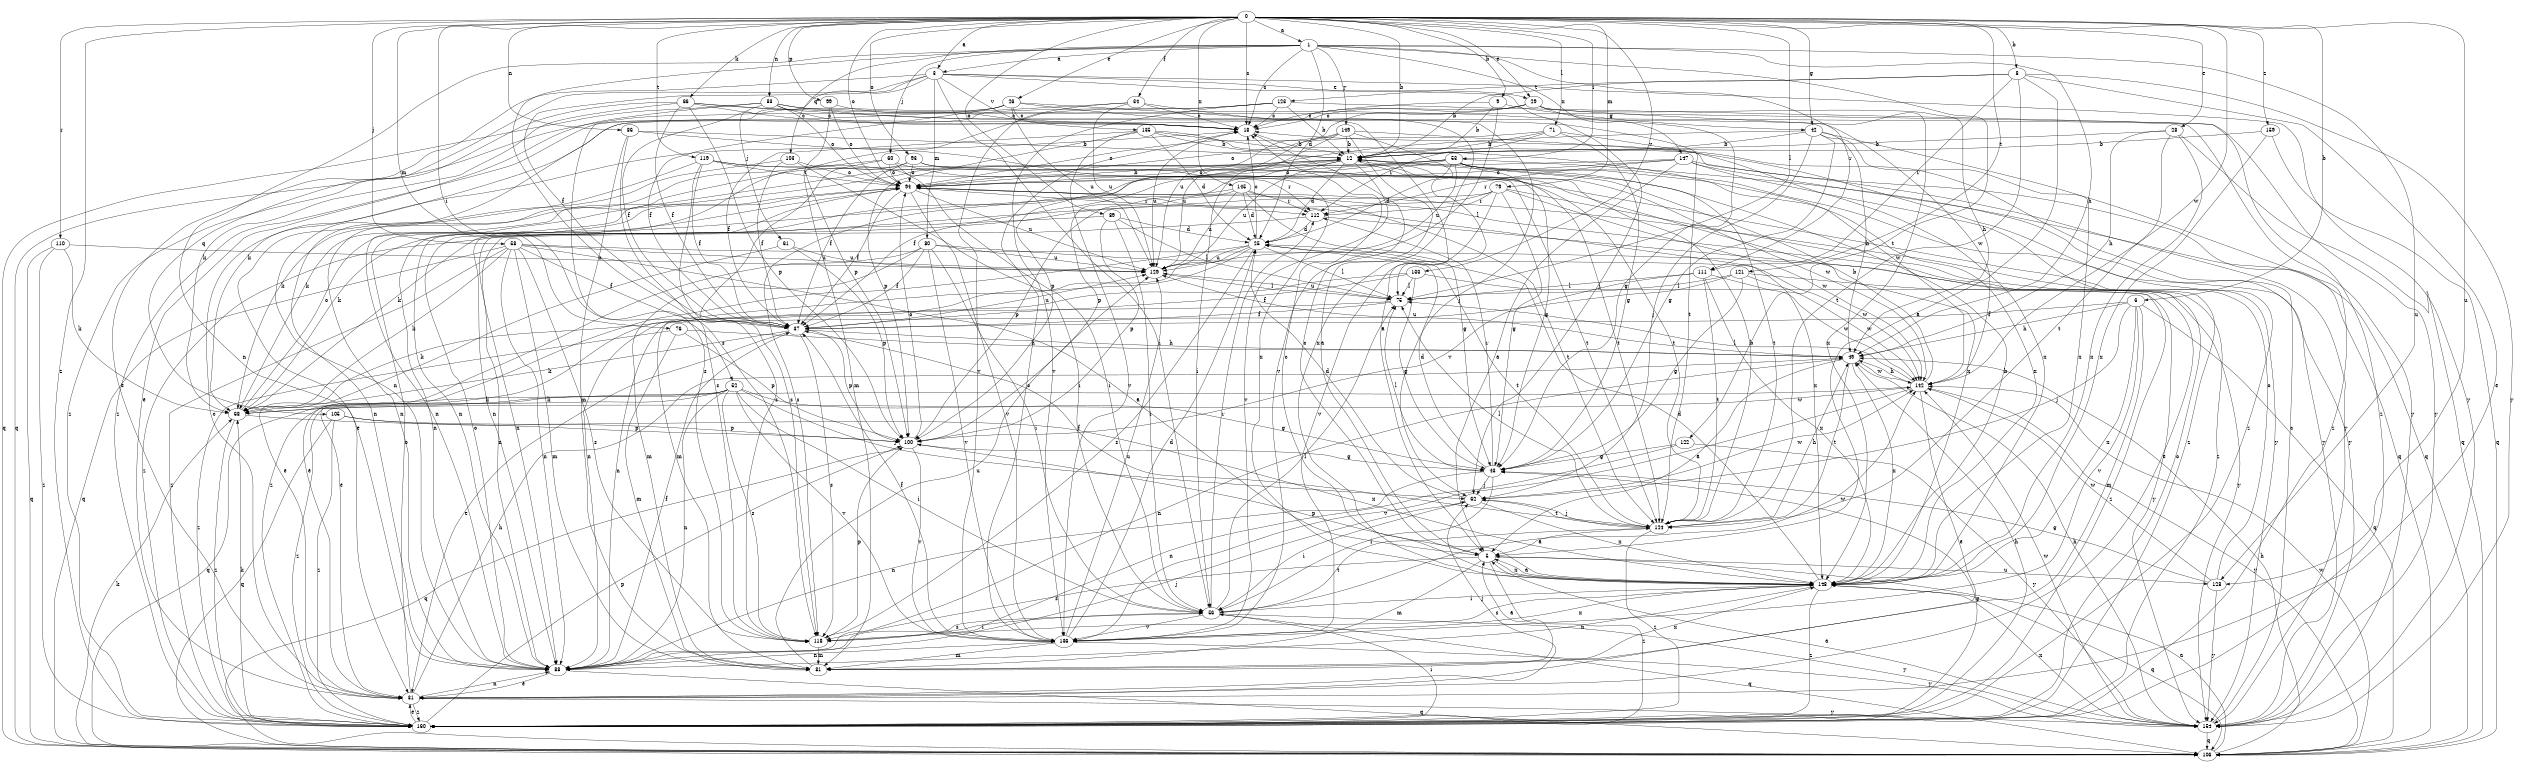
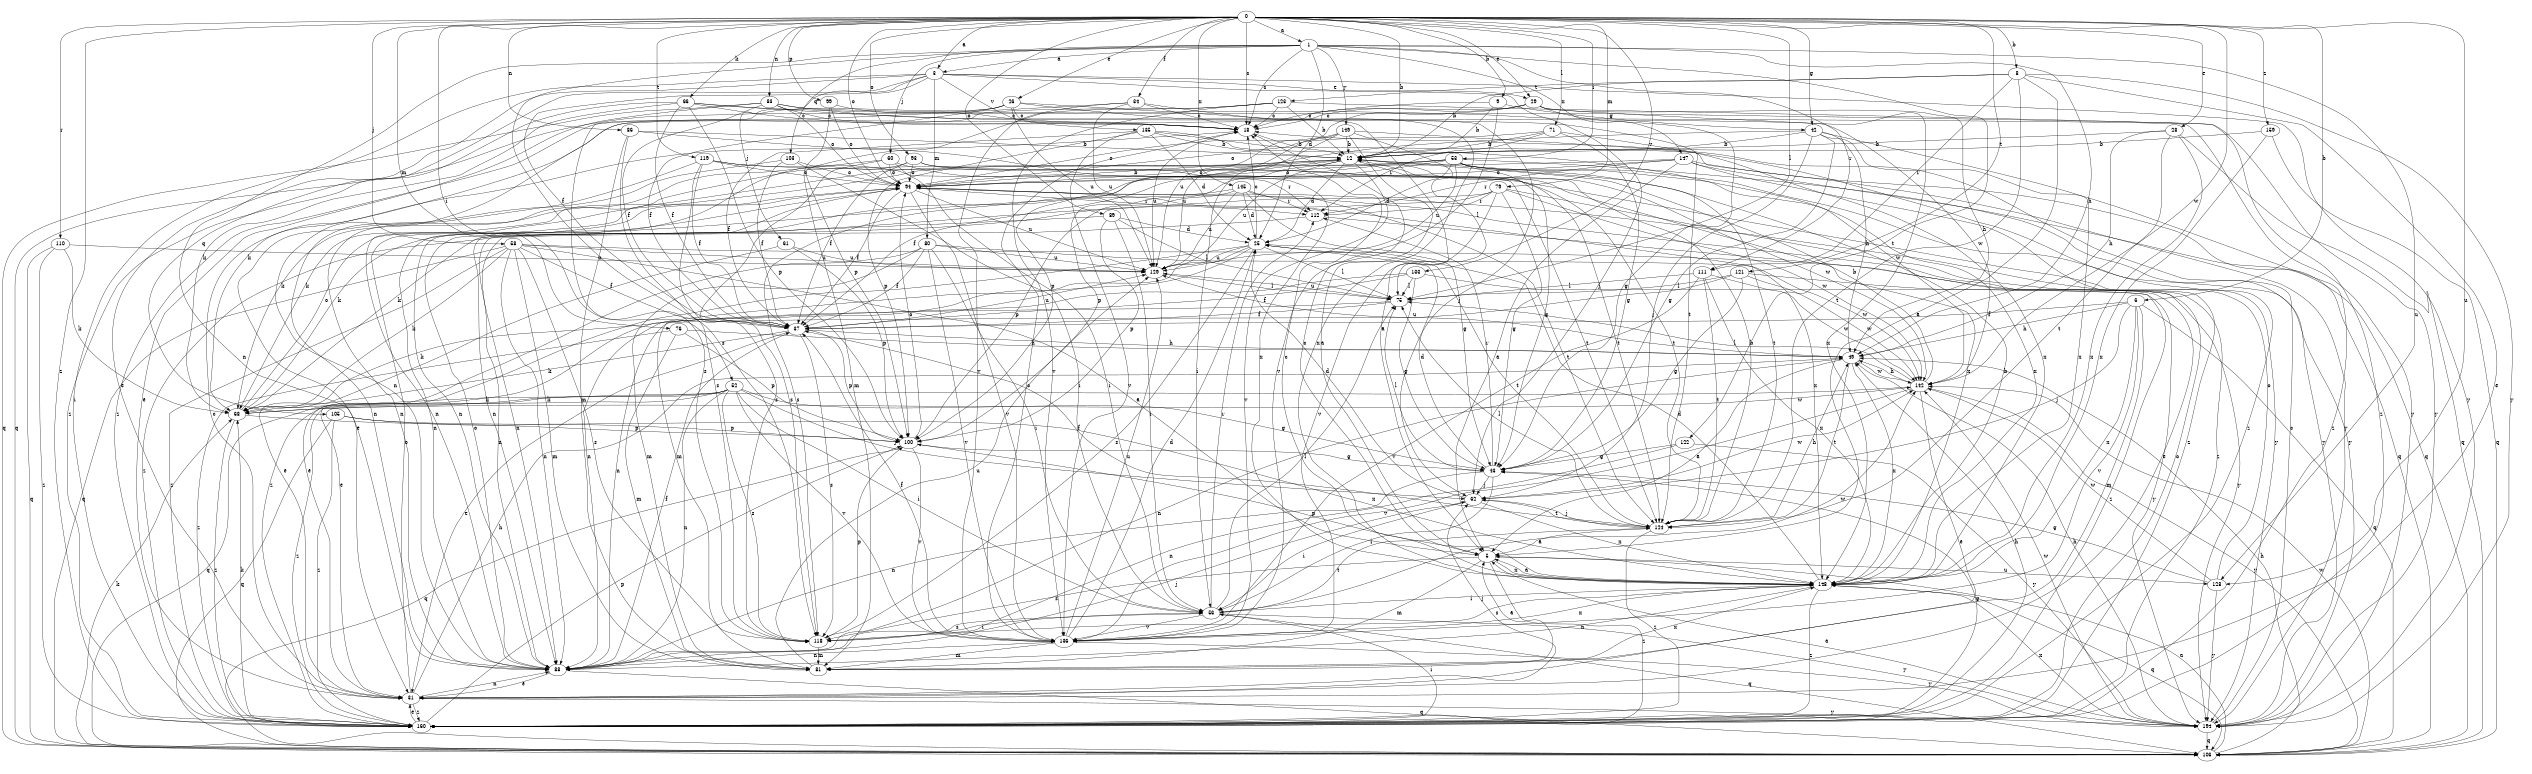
edge "119" -> "94": label "t" -> "o"
edge "112" -> "25": removed, label "d"
edge "3" -> "56": now "3" -> "160"
edge "111" -> "100": now "111" -> "136"
node "154": label "154" -> "194"
